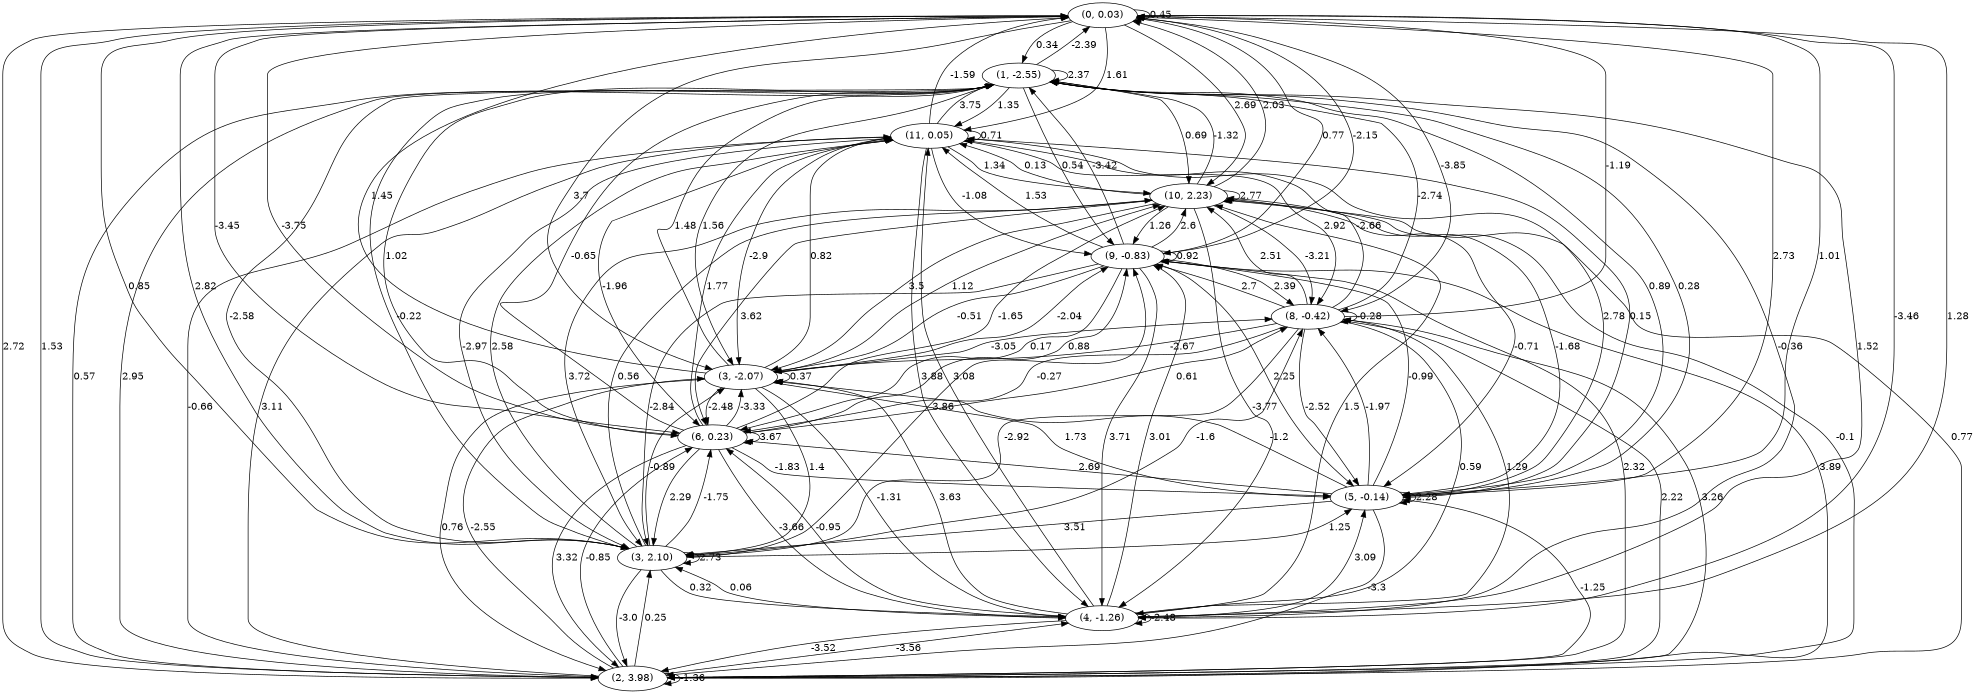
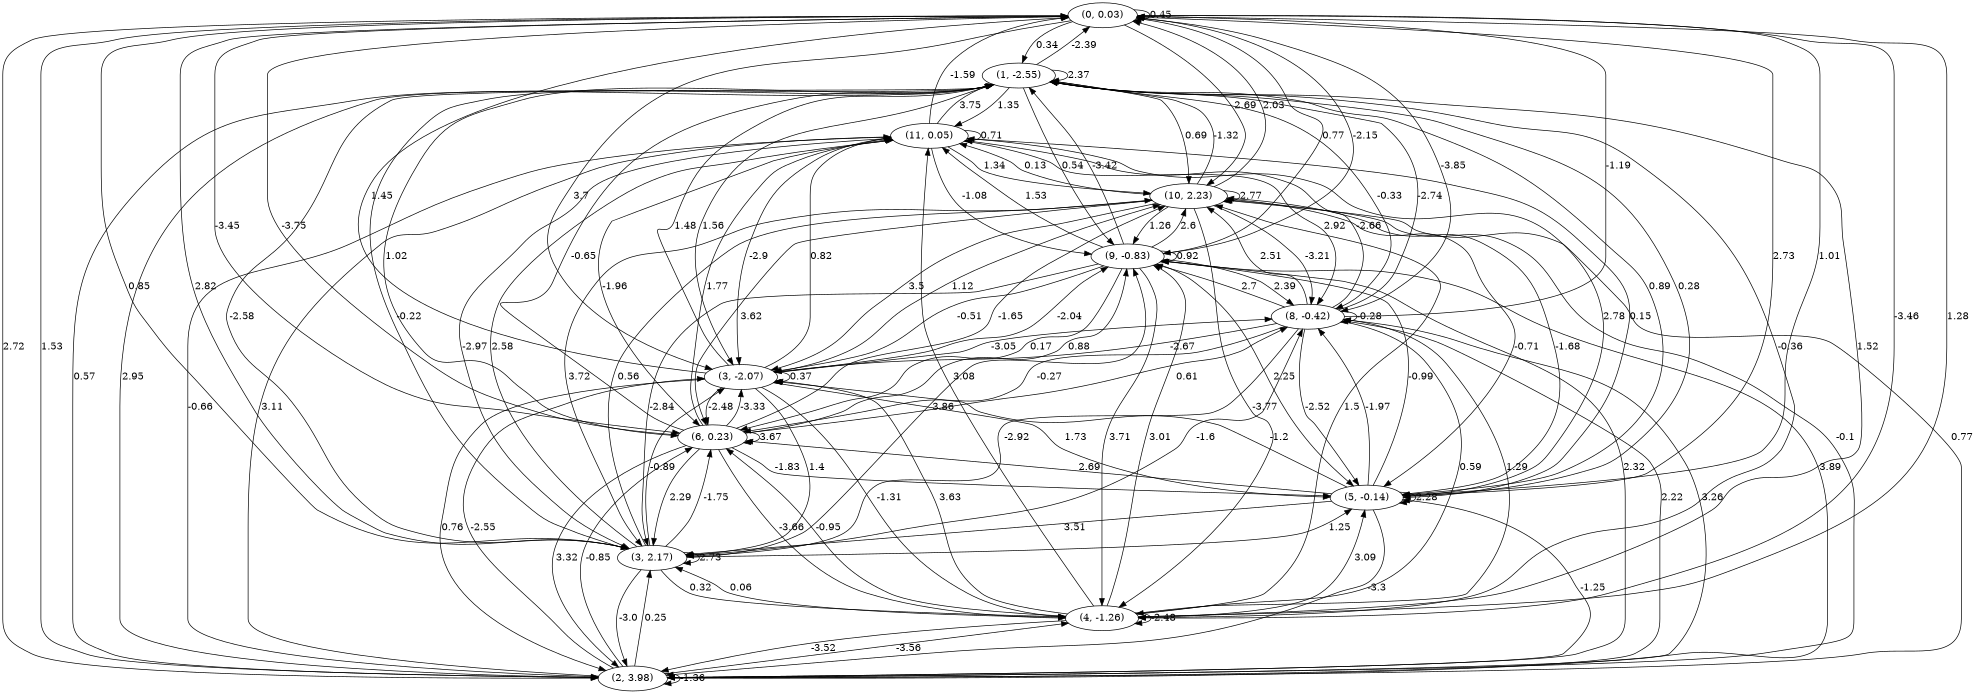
edge "(0, 0.03)" -> "(11, 0.05)": removed, label "1.61"
edge "(1, -2.55)" -> "(8, -0.42)": added, label "-0.33"
edge "(11, 0.05)" -> "(4, -1.26)": removed, label "3.88"
node "(3, 2.10)": label "(3, 2.10)" -> "(3, 2.17)"
